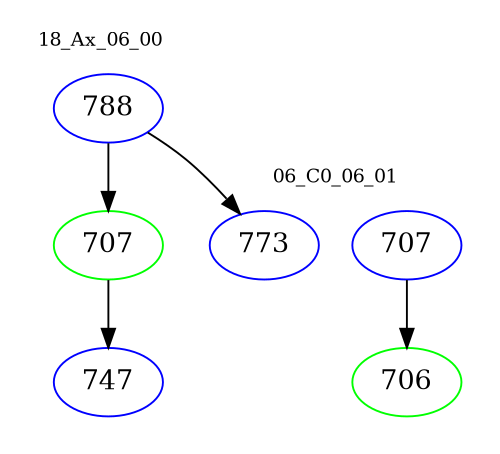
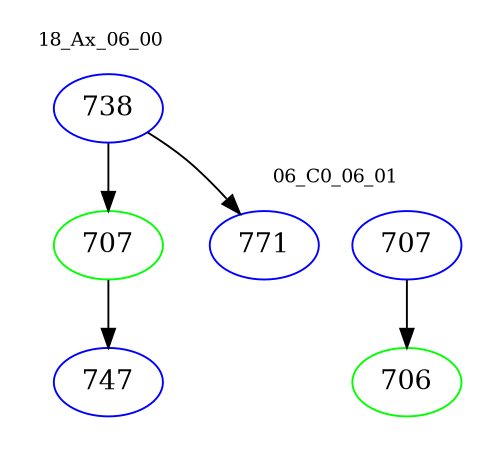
node "788": label "788" -> "738"
node "773": label "773" -> "771"
